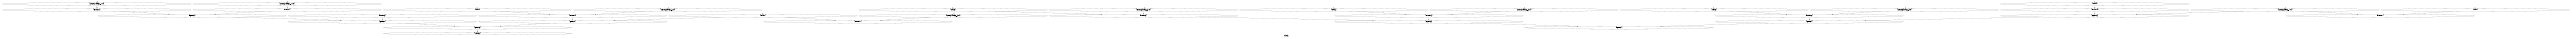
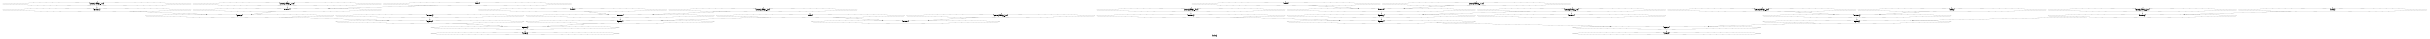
node "{Load_4}": added
node "{Const_39|float32=11.00}": added
node "{Load_8}": removed
node "{Load_7}": removed
node "{Store_29}": added
